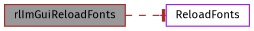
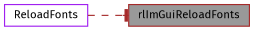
edge "rlImGuiReloadFonts" -> "ReloadFonts": reversed
